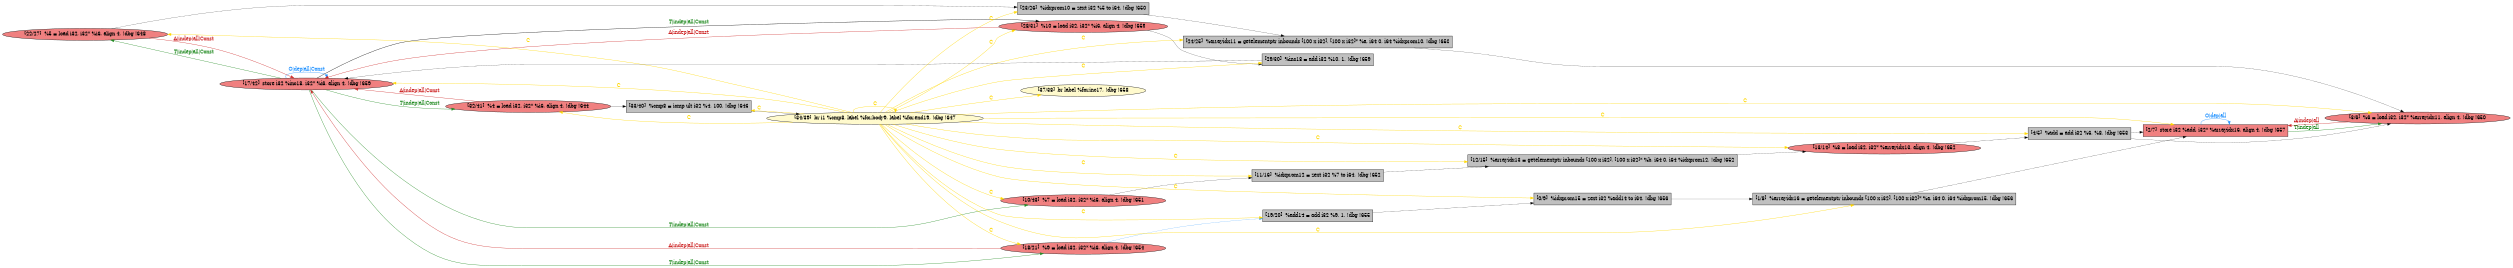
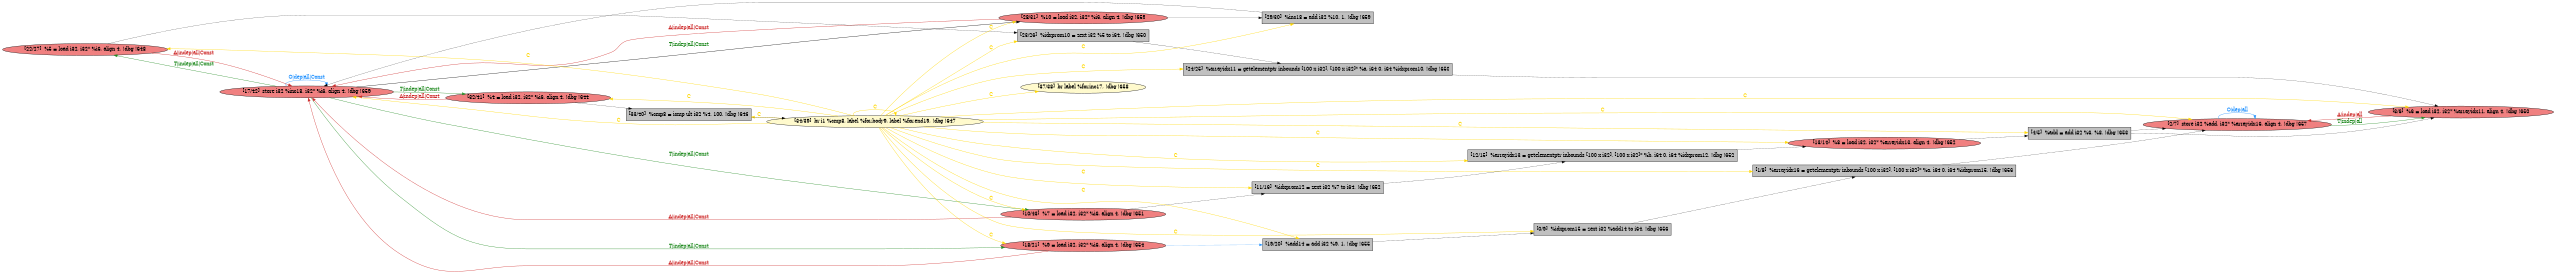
node "[2/7]  store i32 %add, i32* %arrayidx16, align 4, !dbg !657": shape box -> ellipse
edge "[10/43]  %7 = load i32, i32* %i6, align 4, !dbg !651" -> "[17/42]  store i32 %inc18, i32* %i6, align 4, !dbg !659": added, label "A|indep|all|Const"
